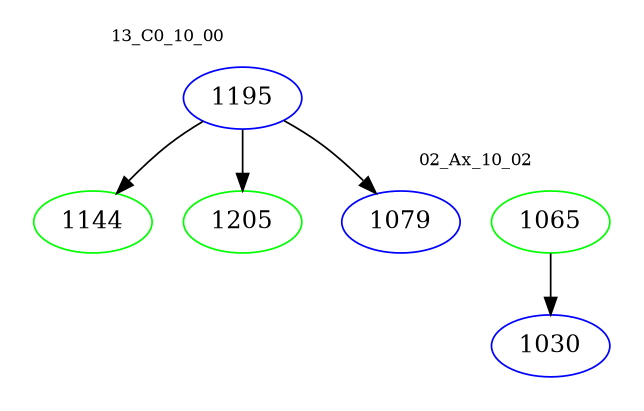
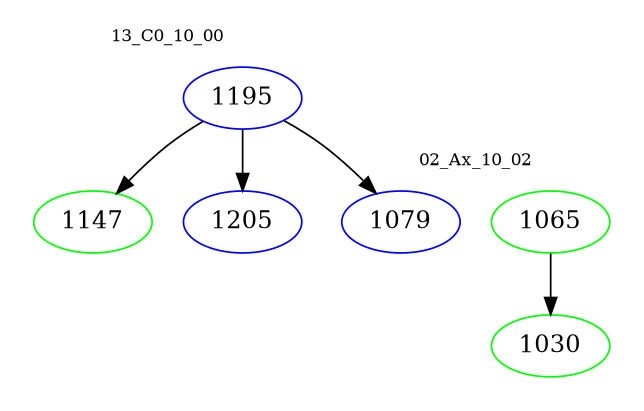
node "1144": label "1144" -> "1147"
node "1205": color green -> blue
node "1030": color blue -> green
